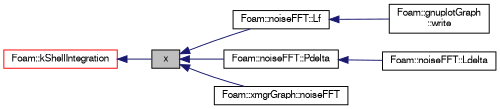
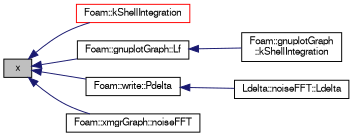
node "Foam::gnuplotGraph ::write": label "Foam::gnuplotGraph ::write" -> "Foam::gnuplotGraph ::kShellIntegration"
node "Foam::noiseFFT::Lf": label "Foam::noiseFFT::Lf" -> "Foam::gnuplotGraph::Lf"
edge "x" -> "Foam::kShellIntegration": reversed
node "Foam::noiseFFT::Pdelta": label "Foam::noiseFFT::Pdelta" -> "Foam::write::Pdelta"
node "Foam::noiseFFT::Ldelta": label "Foam::noiseFFT::Ldelta" -> "Ldelta::noiseFFT::Ldelta"
